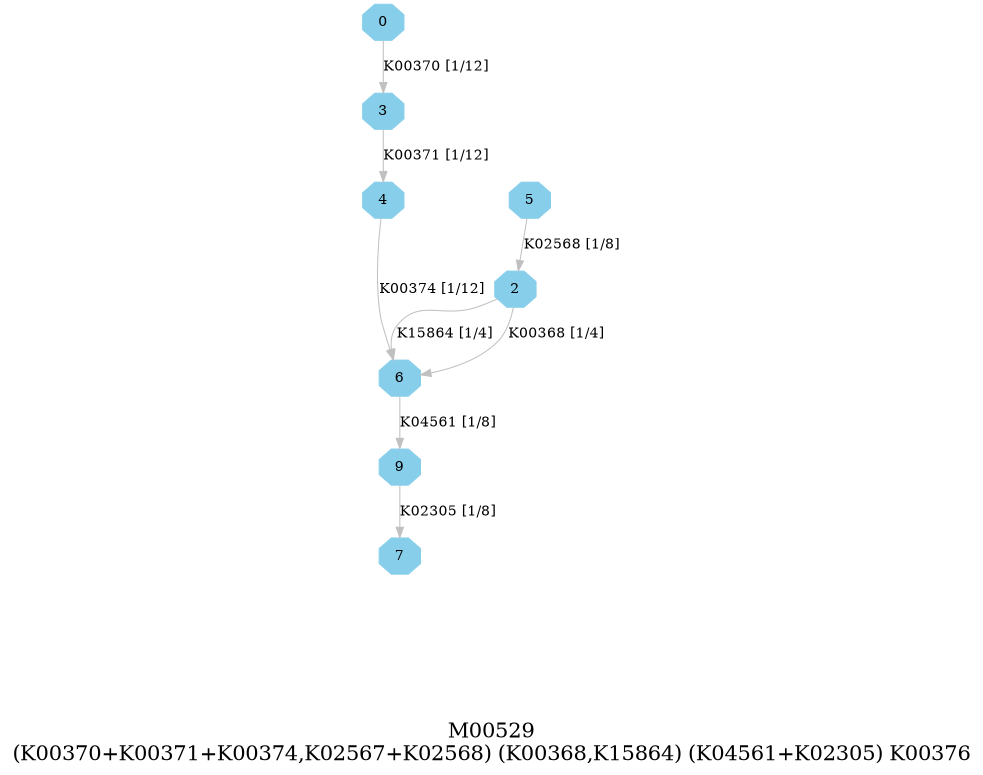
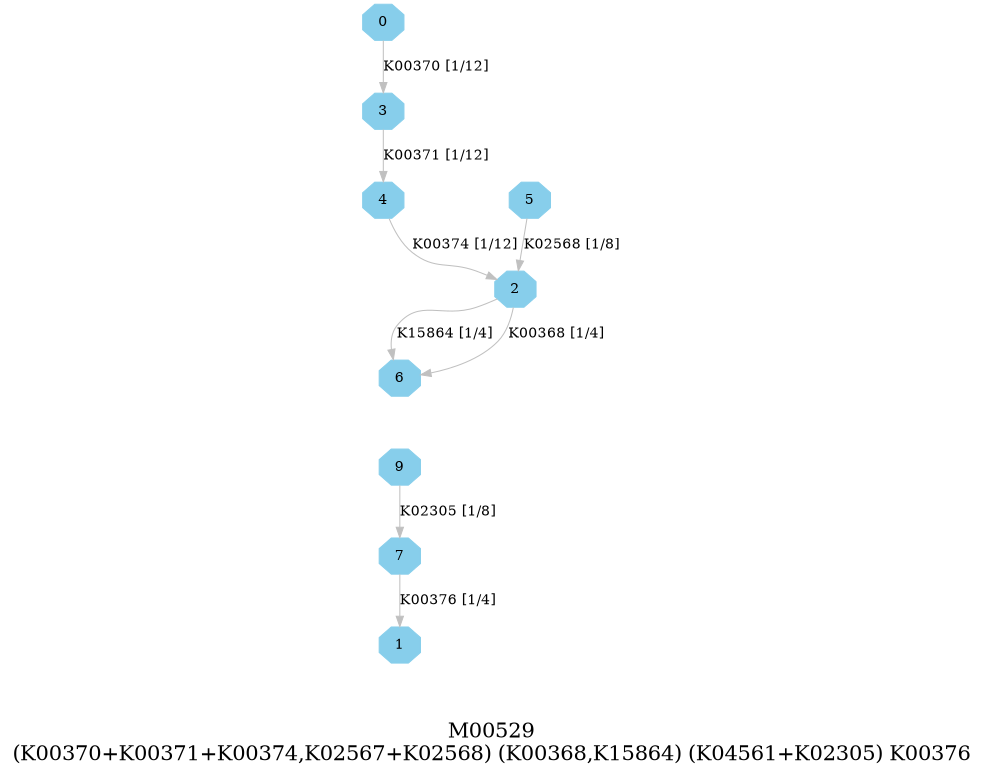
edge "4" -> "6": now "4" -> "2"
edge "6" -> "9": removed, label "K04561 [1/8]"
node "1": added
